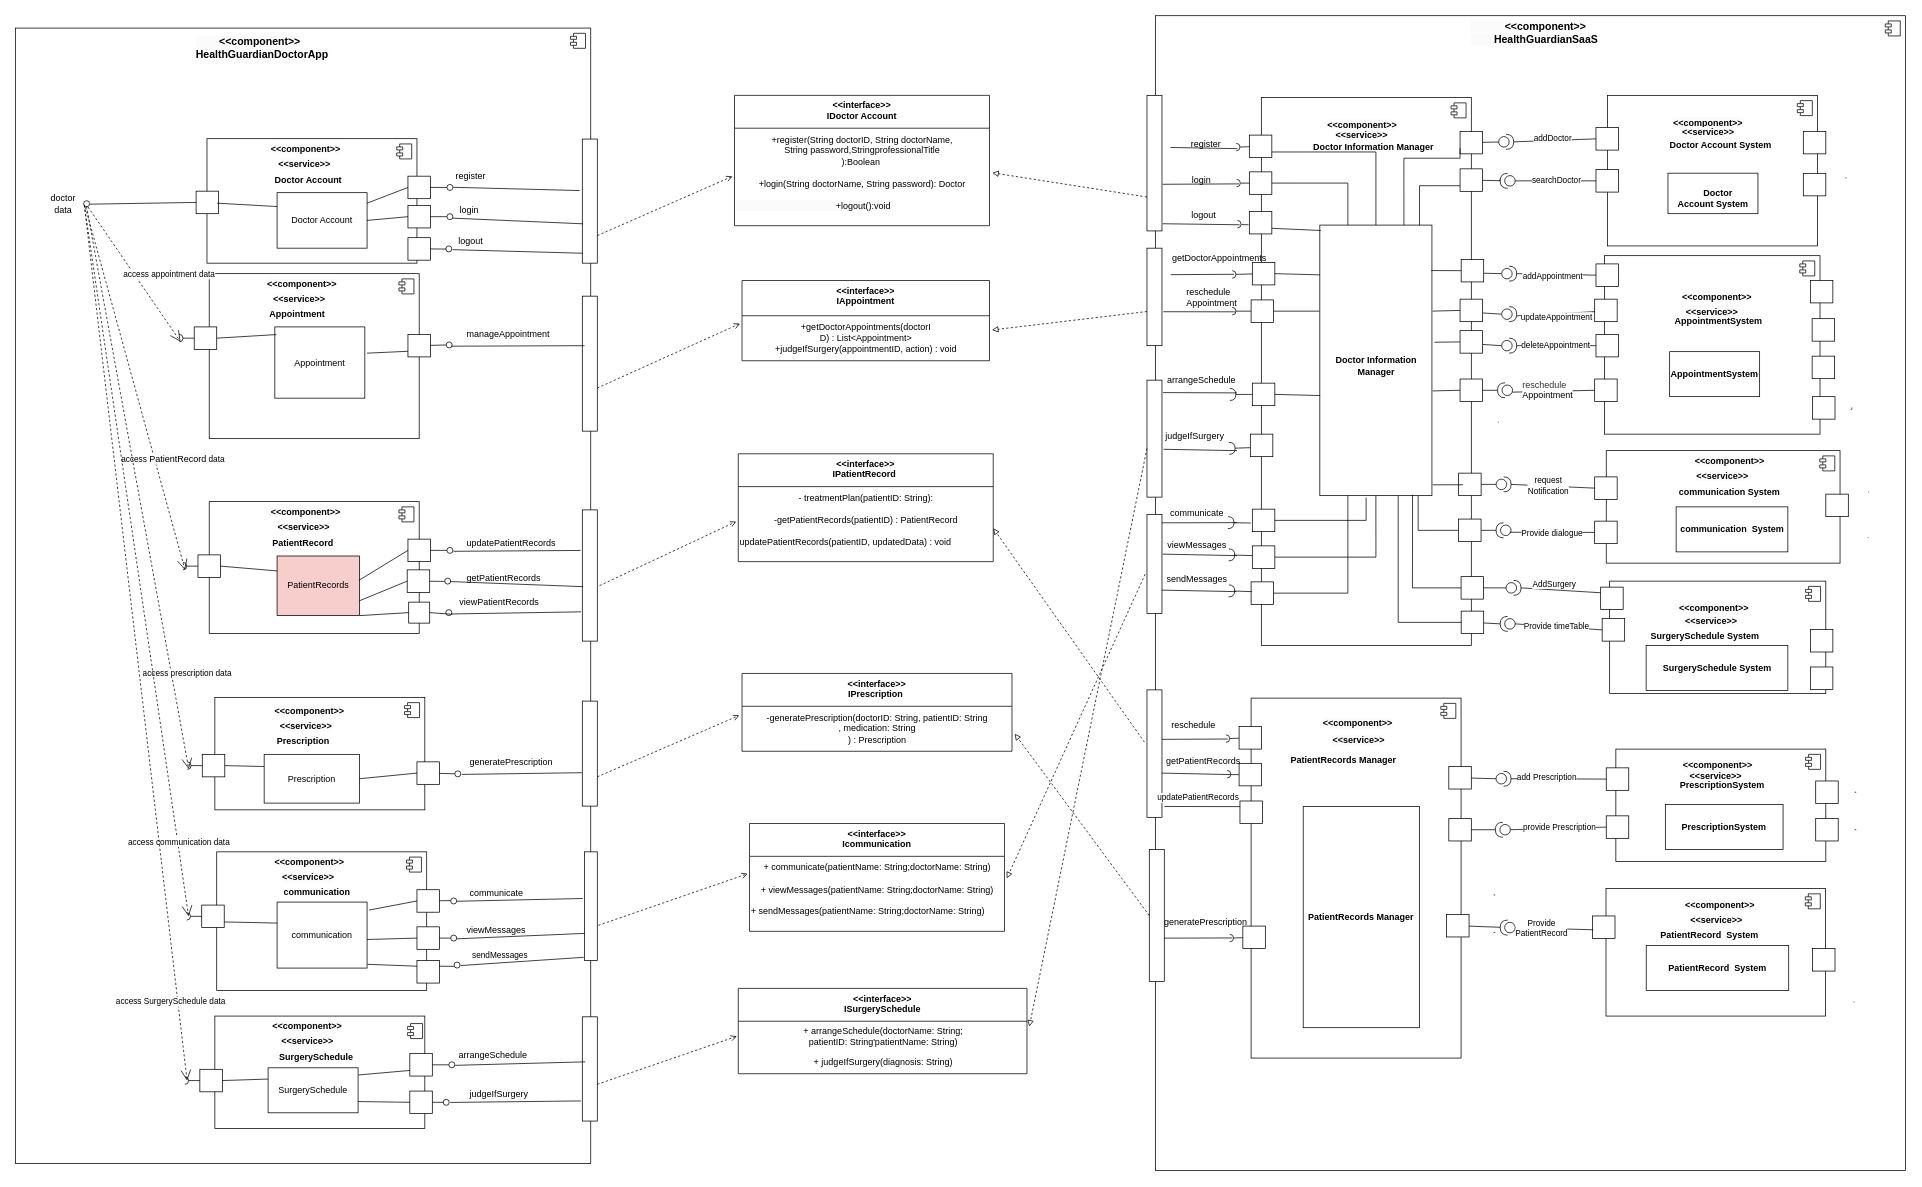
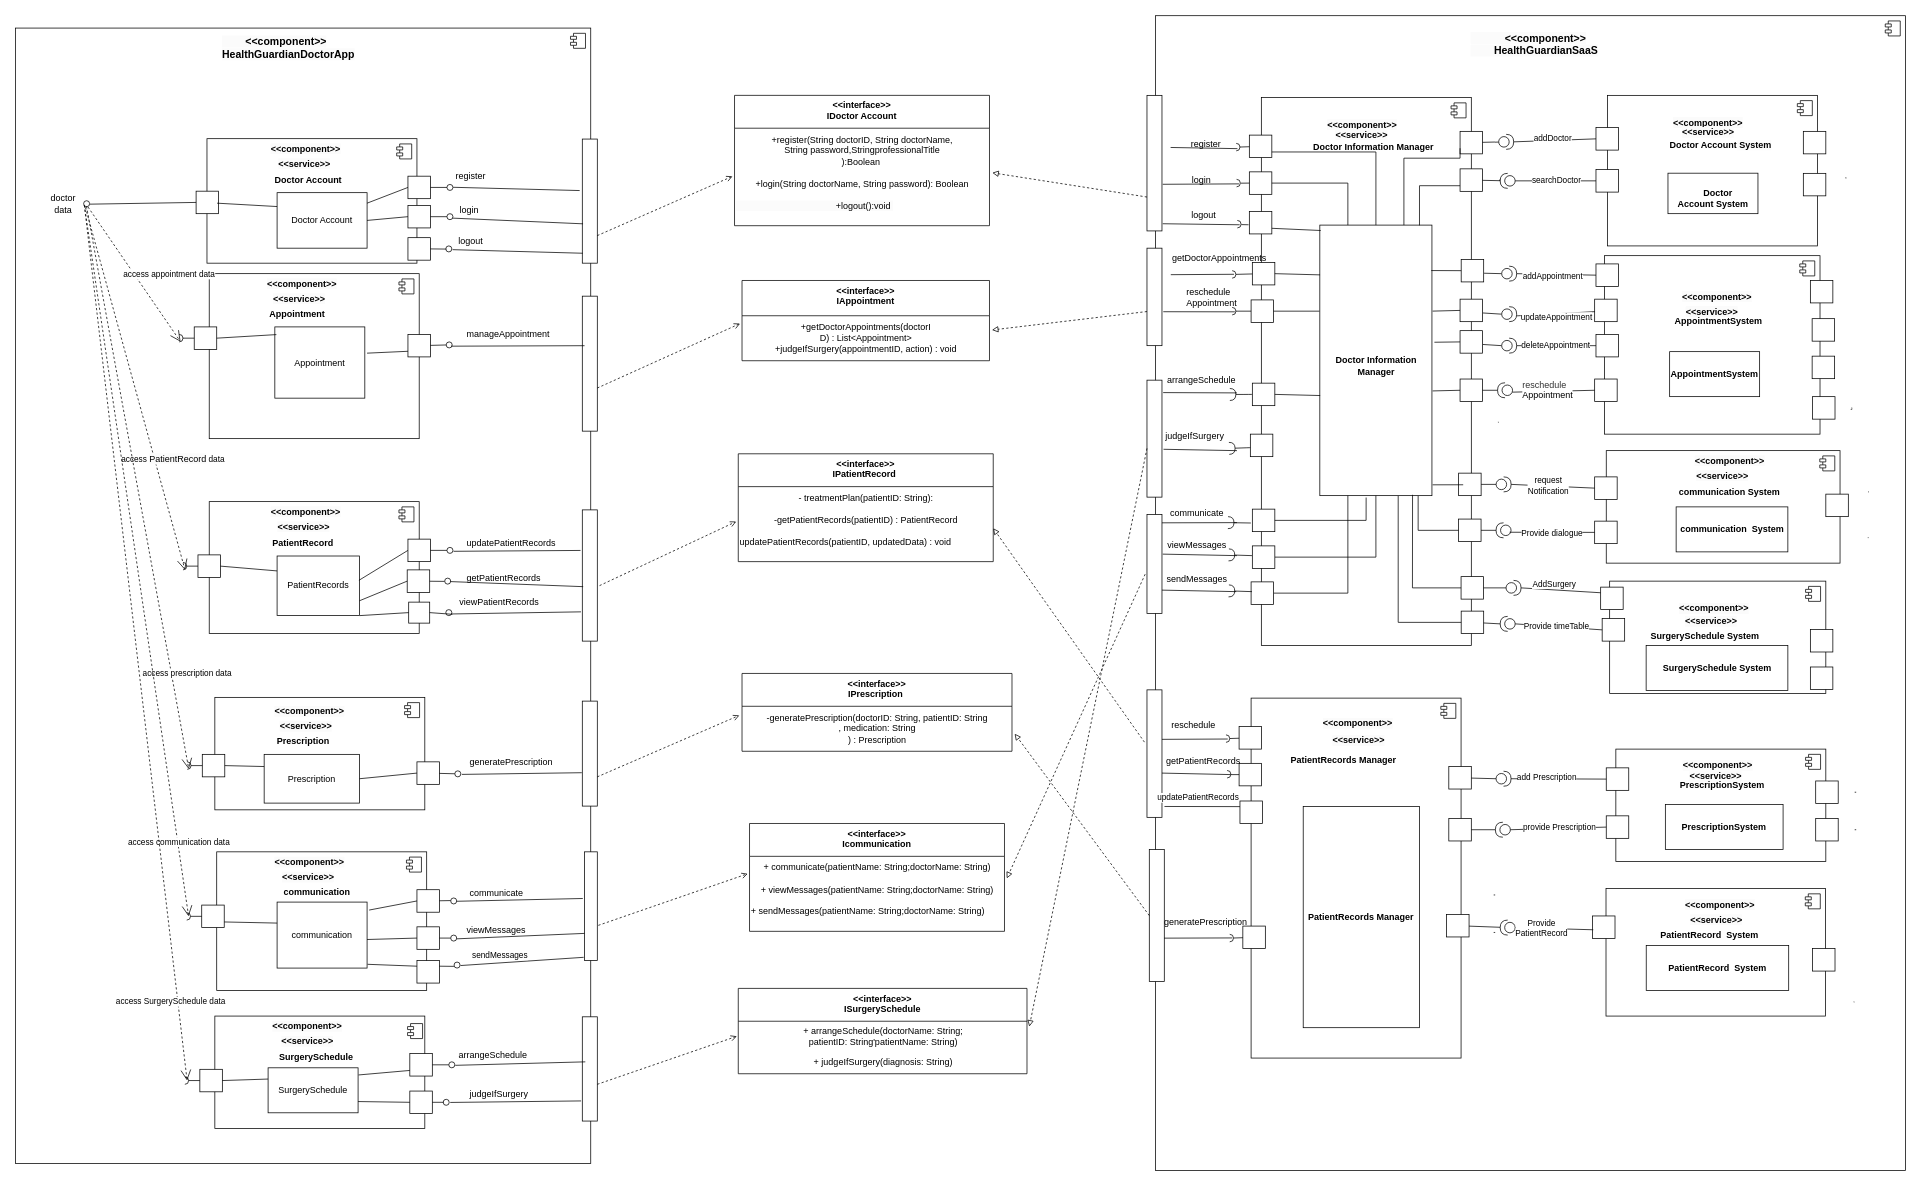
node "<<component>> HealthGuardianSaaS": moved (1556, 34) -> (1556, 45)
node "<<component>>HealthGuardianDoctorApp": moved (294, 49) -> (320, 49)
node "+login(String doctorName, String password): Doctor": label "+login(String doctorName, String password): Doctor" -> "+login(String doctorName, String password): Boolean"
node "PatientRecords": fillcolor #f8cecc -> #ffffff
